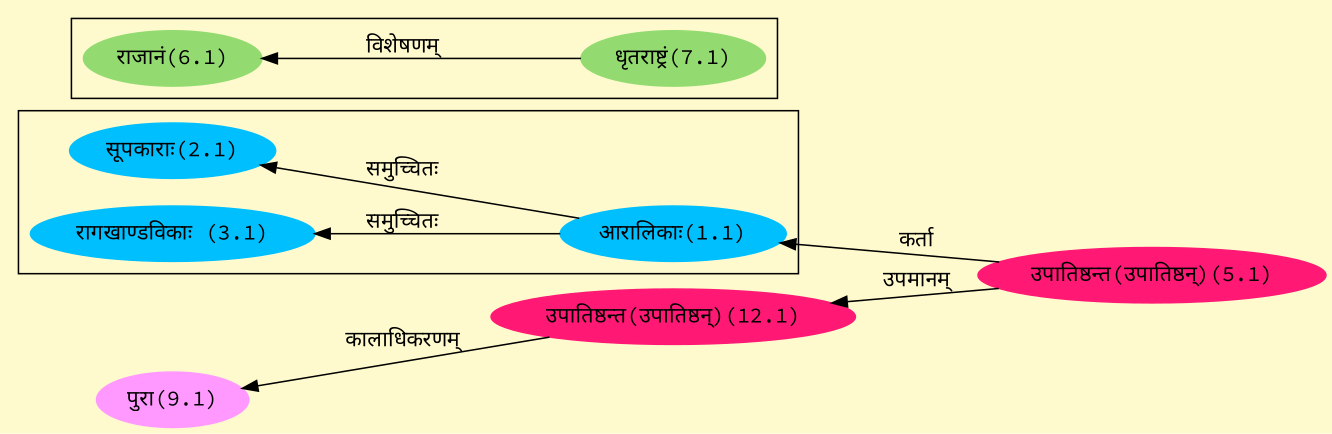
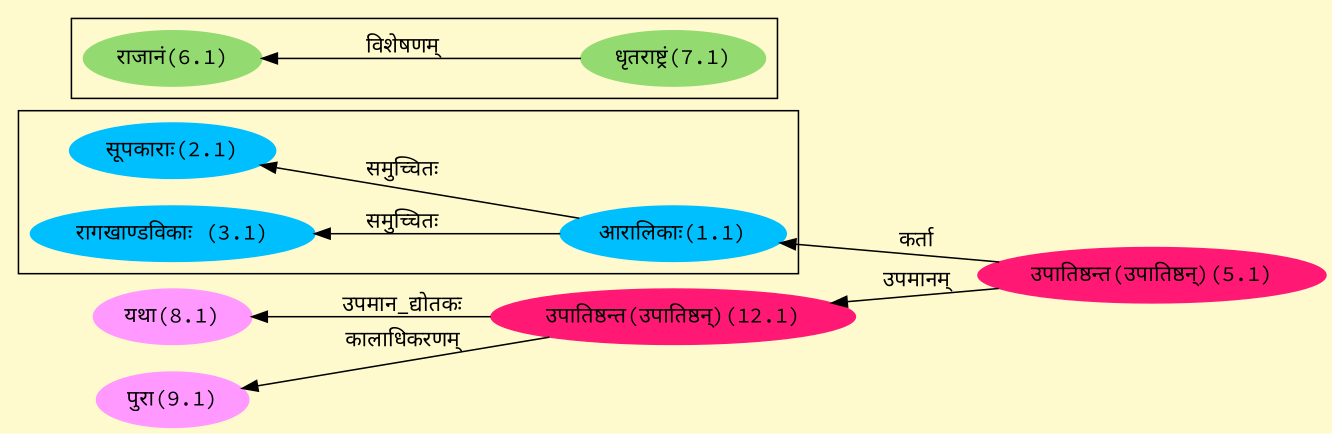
node "यथा(8.1)": added
